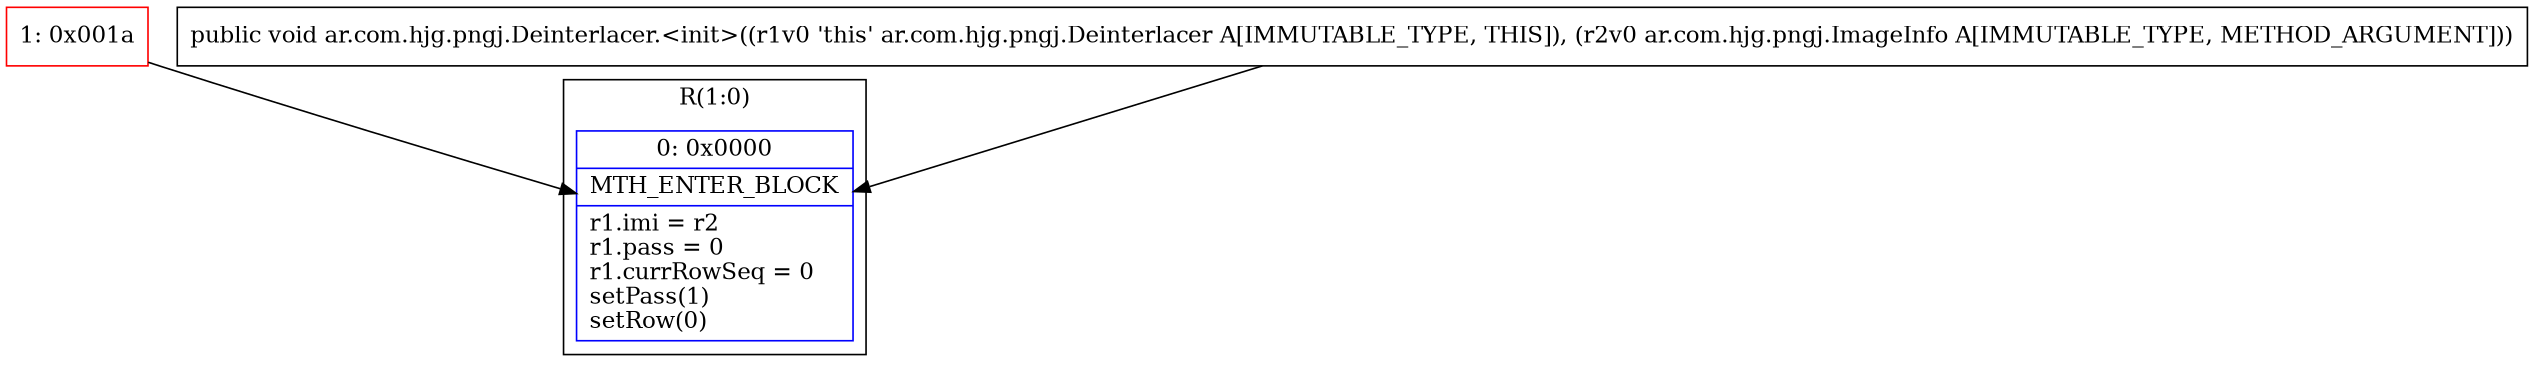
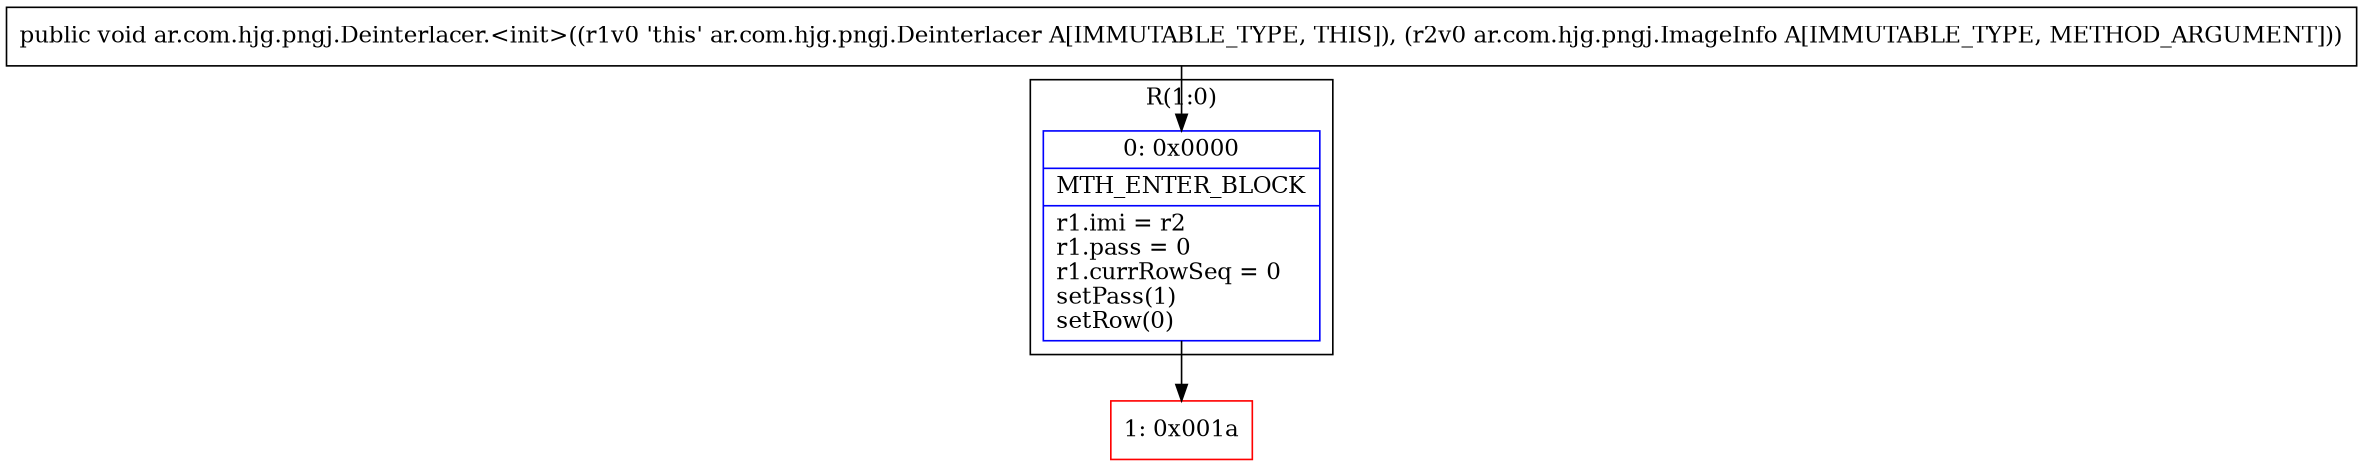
edge "1: 0x001a" -> "0: 0x0000": reversed
